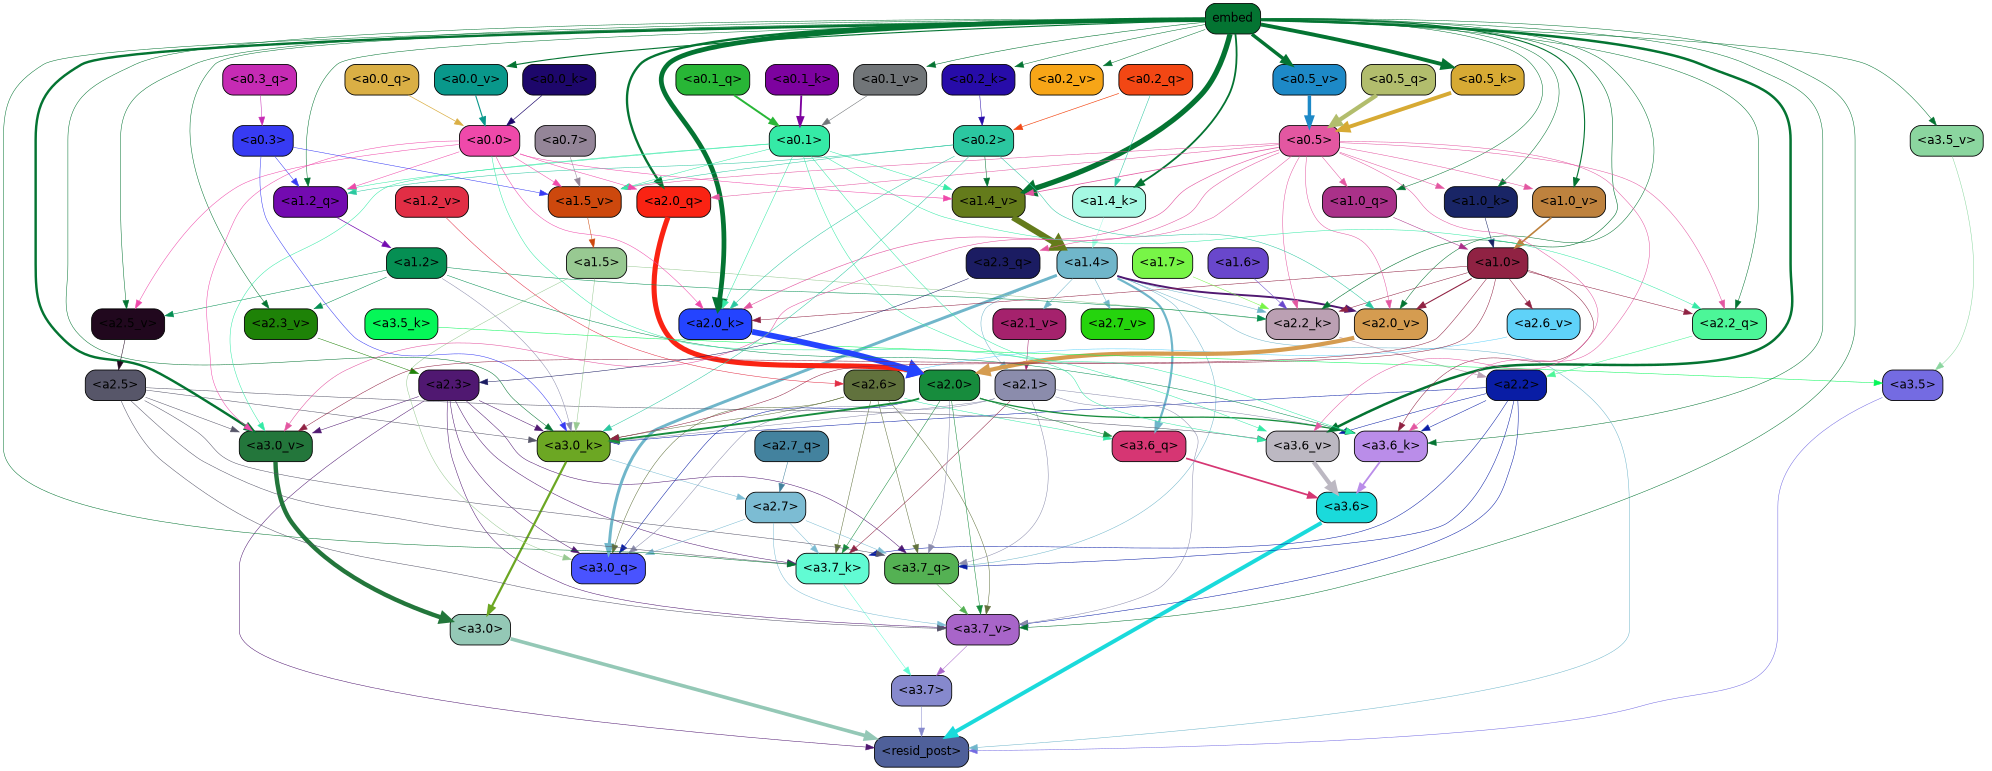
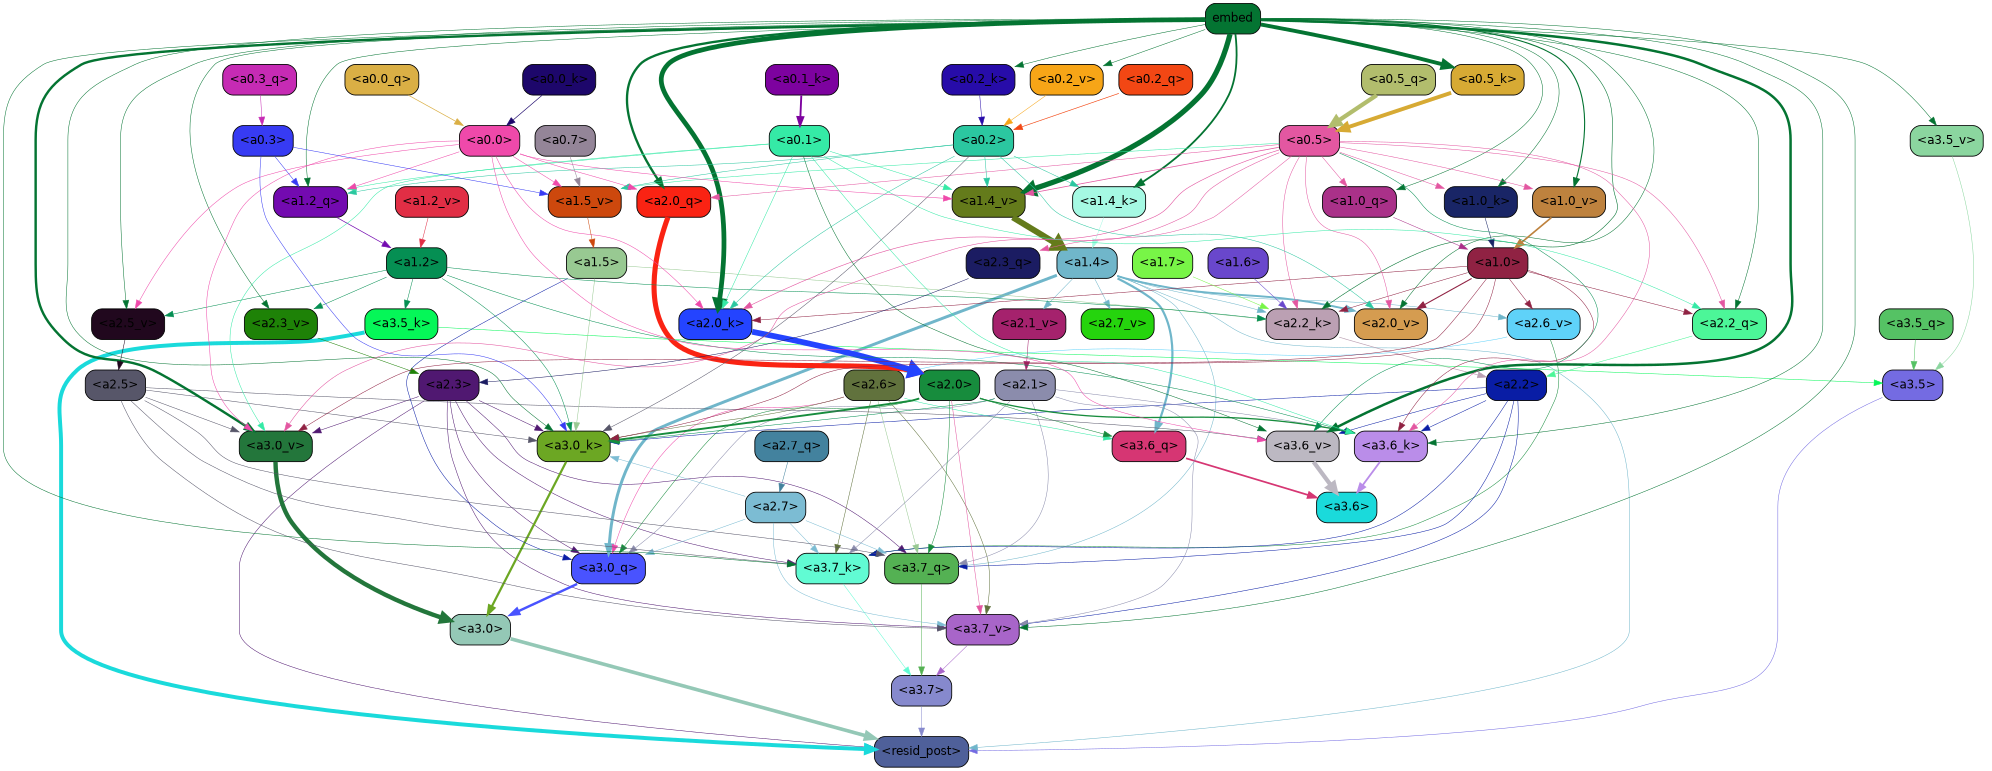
node "<a0.0_v>": removed
node "<a0.1_q>": removed
node "<a0.1_v>": removed
node "<a0.5_v>": removed
edge "<a0.2_v>" -> "<a0.2>": added
edge "<a0.2_q>" -> "<a1.4_k>": now "<a0.2>" -> "<a1.4_k>"
edge "<a0.5>" -> "<a1.5_v>": color #e357a1 -> #35eaa6
edge "<a0.2>" -> "<a1.4_v>": color #047432 -> #2bc7a0
edge "<a0.1>" -> "<a1.5_v>": removed
edge "<a0.2>" -> "<a3.0_k>": color #2bc7a0 -> #575669
edge "<a1.2>" -> "<a3.5_k>": added
edge "<a1.4>" -> "<a2.0_v>": color #501871 -> #70b6ca
edge "<a0.5>" -> "<a3.6_v>": color #e357a1 -> #058f53
edge "<a1.4>" -> "<a2.1>": now "<a1.4>" -> "<a2.6_v>"
edge "<a0.0>" -> "<a3.6_v>": color #35eaa6 -> #ef49aa
node "<a3.5_q>": added
edge "<a1.2>" -> "<a3.0_k>": color #8b8cac -> #058f53
edge "<a1.2_v>" -> "<a2.6>": now "<a1.2_v>" -> "<a1.2>"
edge "<a0.1>" -> "<a3.6_v>": color #35eaa6 -> #047432
edge "<a2.0_v>" -> "<a2.0>": removed
edge "<a1.5>" -> "<a3.0_q>": color #98c992 -> #091da5
edge "<a2.1>" -> "<a3.0_k>": color #8b8cac -> #058f53
edge "<a2.0>" -> "<a3.0_q>": color #091da5 -> #178c3d
edge "<a2.6>" -> "<a3.0_q>": color #61723d -> #ef49aa
edge "<a2.1>" -> "<a3.7_k>": color #902243 -> #8b8cac
edge "<a3.0_k>" -> "<a2.7>": reversed
edge "<a2.6>" -> "<a3.7_q>": color #61723d -> #98c992
edge "<a2.0>" -> "<a3.7_k>": now "<a2.6_v>" -> "<a3.7_k>"
edge "<a2.0>" -> "<a3.7_q>": color #8b8cac -> #178c3d
edge "<a2.0>" -> "<a3.7_v>": color #178c3d -> #e357a1
edge "<a3.7_q>" -> "<a3.7_v>": now "<a3.7_q>" -> "<a3.7>"
edge "<a3.0_q>" -> "<a3.0>": added
edge "<a3.6>" -> "<resid_post>": now "<a3.5_k>" -> "<resid_post>"
